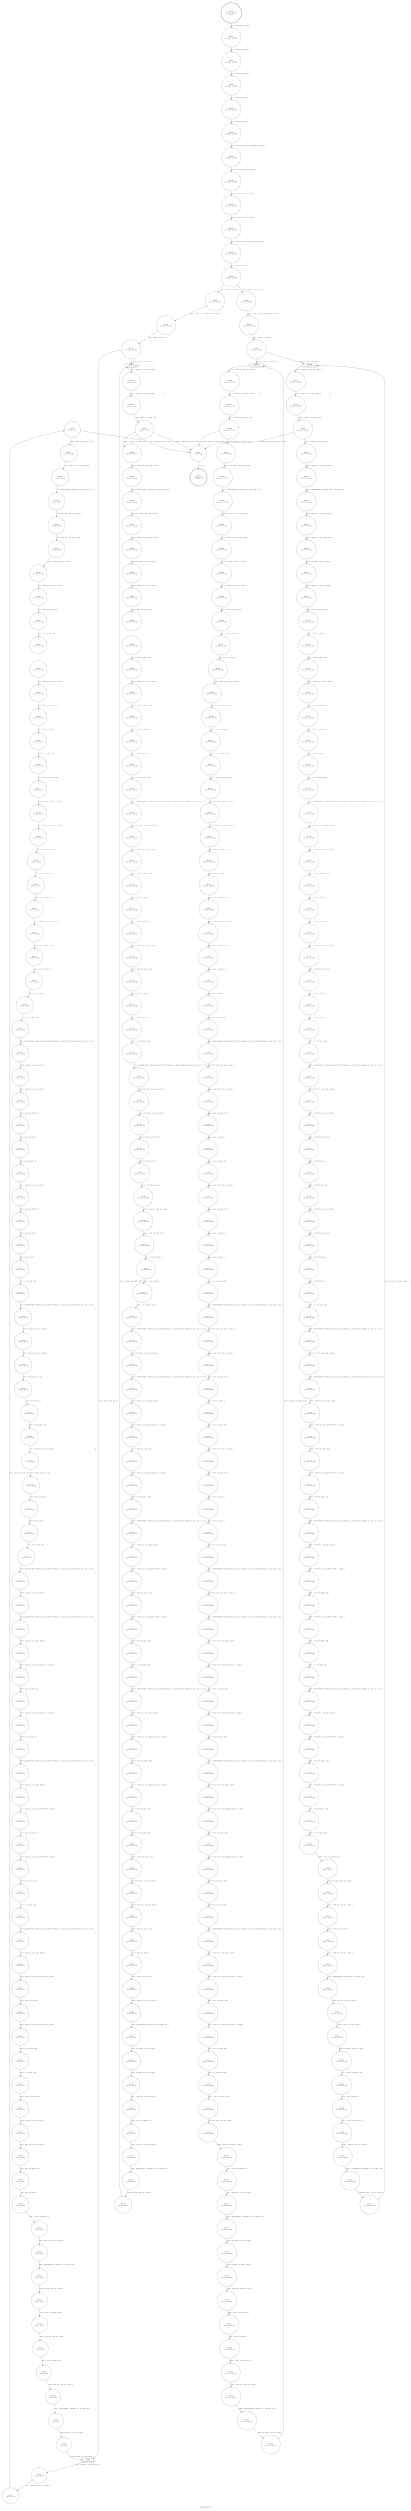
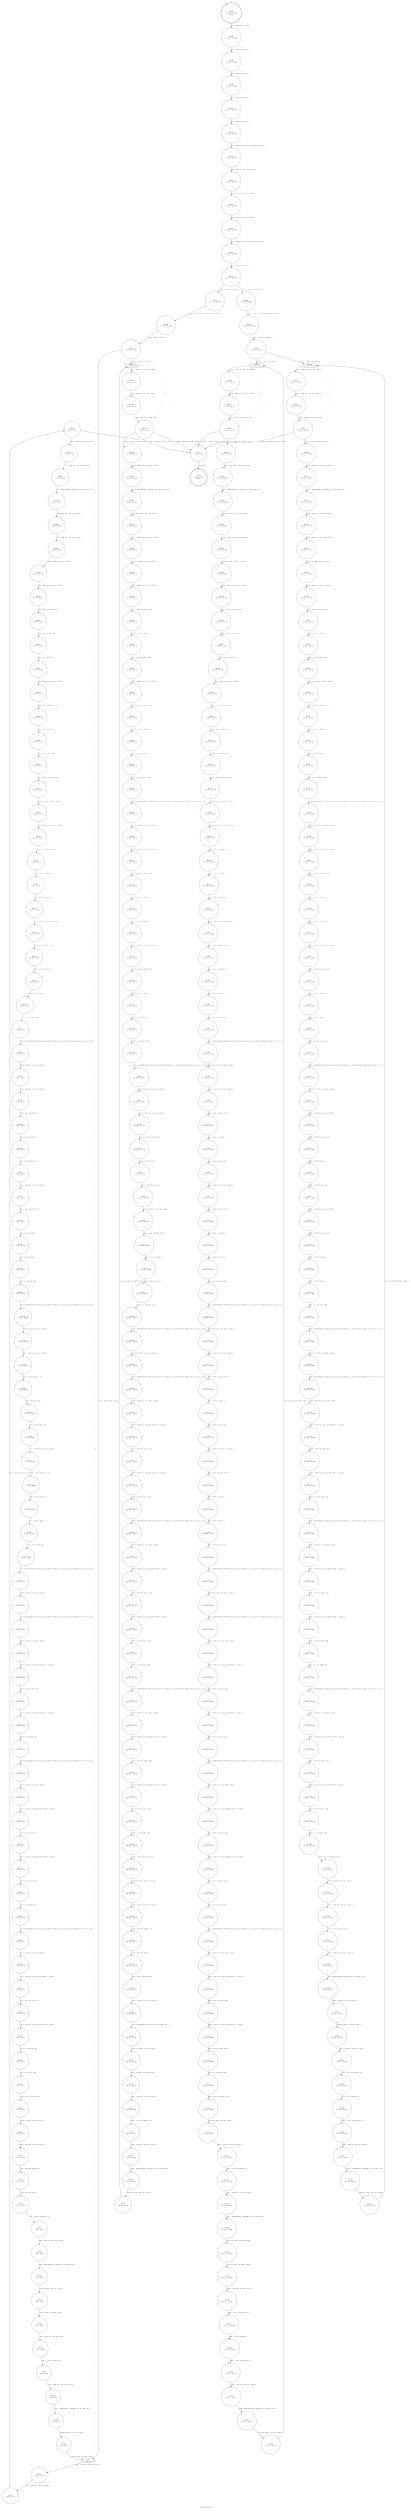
edge "N67361 (rp:156, ep:160)" -> "N67362 (rp:155, ep:159)": added, label "%106 = ashr i32 %105, 8"
edge "N67271 (rp:75, ep:81)" -> "N67272 (rp:74, ep:80)": added, label "%27 = shl i32 %26, 8"
